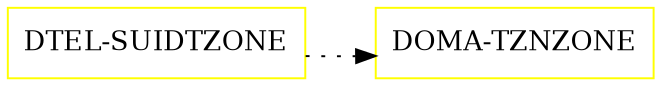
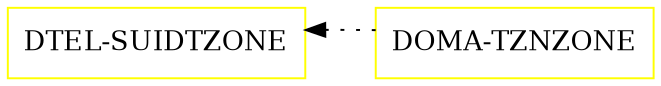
edge "DTEL-SUIDTZONE" -> "DOMA-TZNZONE": reversed
